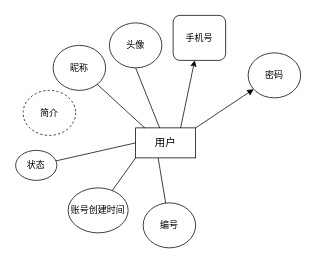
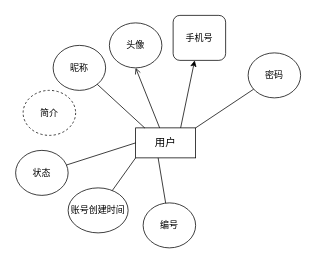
edge "头像" -- "用户": arrowhead none -> open
edge "用户" -> "密码": arrowhead block -> none
node "状态": size 41x30 -> 53x45
